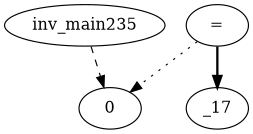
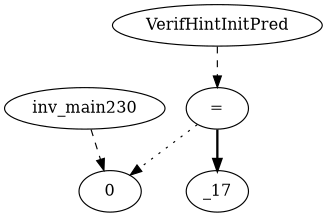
node "inv_main235": label "inv_main235" -> "inv_main230"
node "VerifHintInitPred": added
